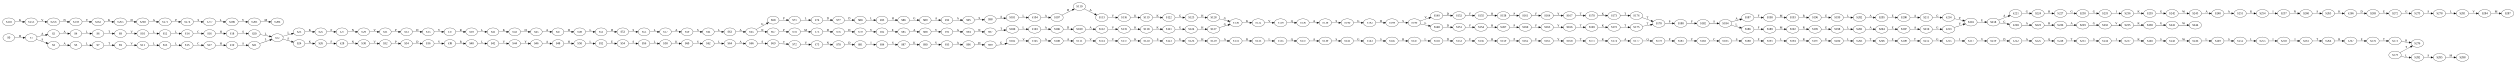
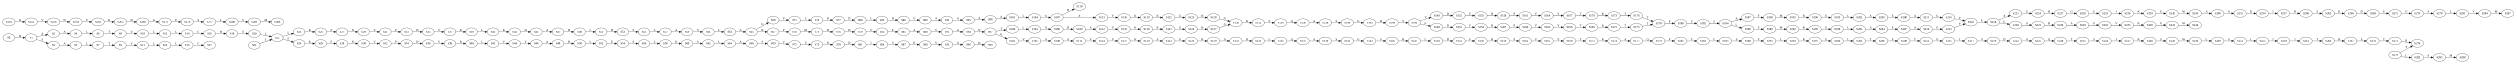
edge "S110" -> "S113": now "S107" -> "S113"
node "S19": removed
edge "S99" -> "S102": now "S97" -> "S102"
